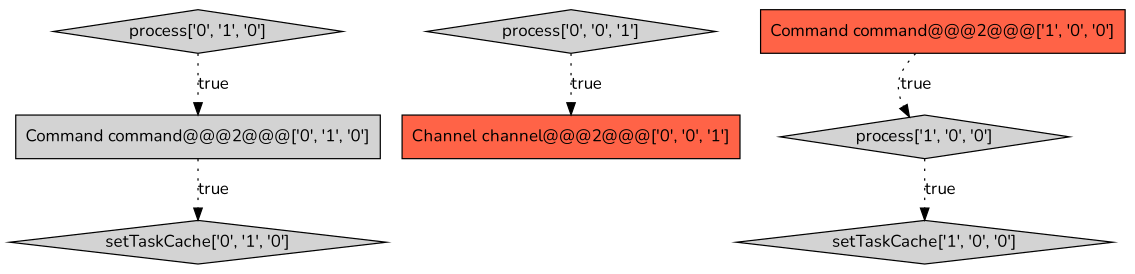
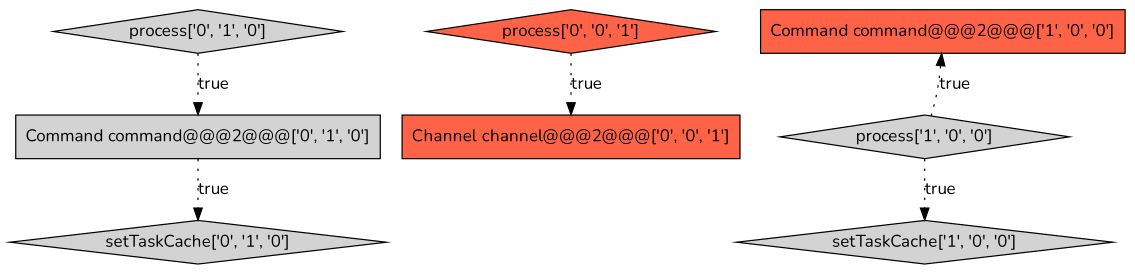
node "process['0', '0', '1']": fillcolor lightgray -> tomato
edge "Command command@@@2@@@['1', '0', '0']" -> "process['1', '0', '0']": reversed
